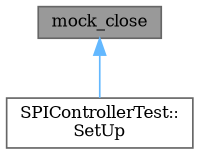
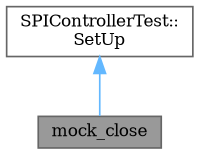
edge "SPIControllerTest:: SetUp" -> "mock_close": reversed
